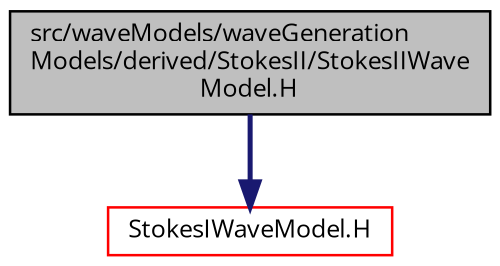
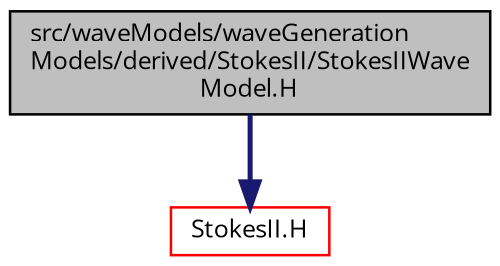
node "StokesIWaveModel.H": label "StokesIWaveModel.H" -> "StokesII.H"
